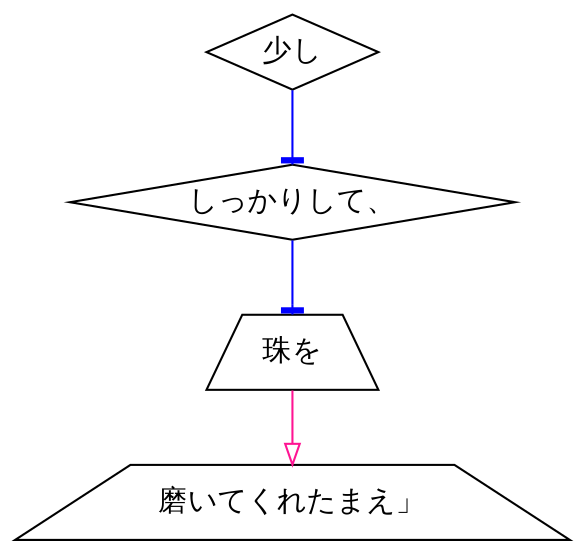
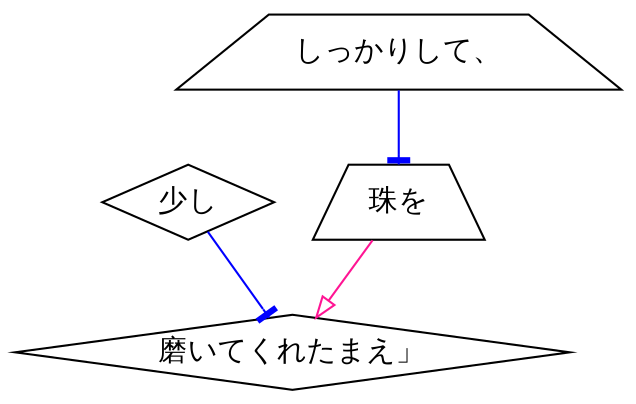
edge "少し" -> "しっかりして、": now "少し" -> "磨いてくれたまえ」"
node "しっかりして、": shape diamond -> trapezium
node "磨いてくれたまえ」": shape trapezium -> diamond
